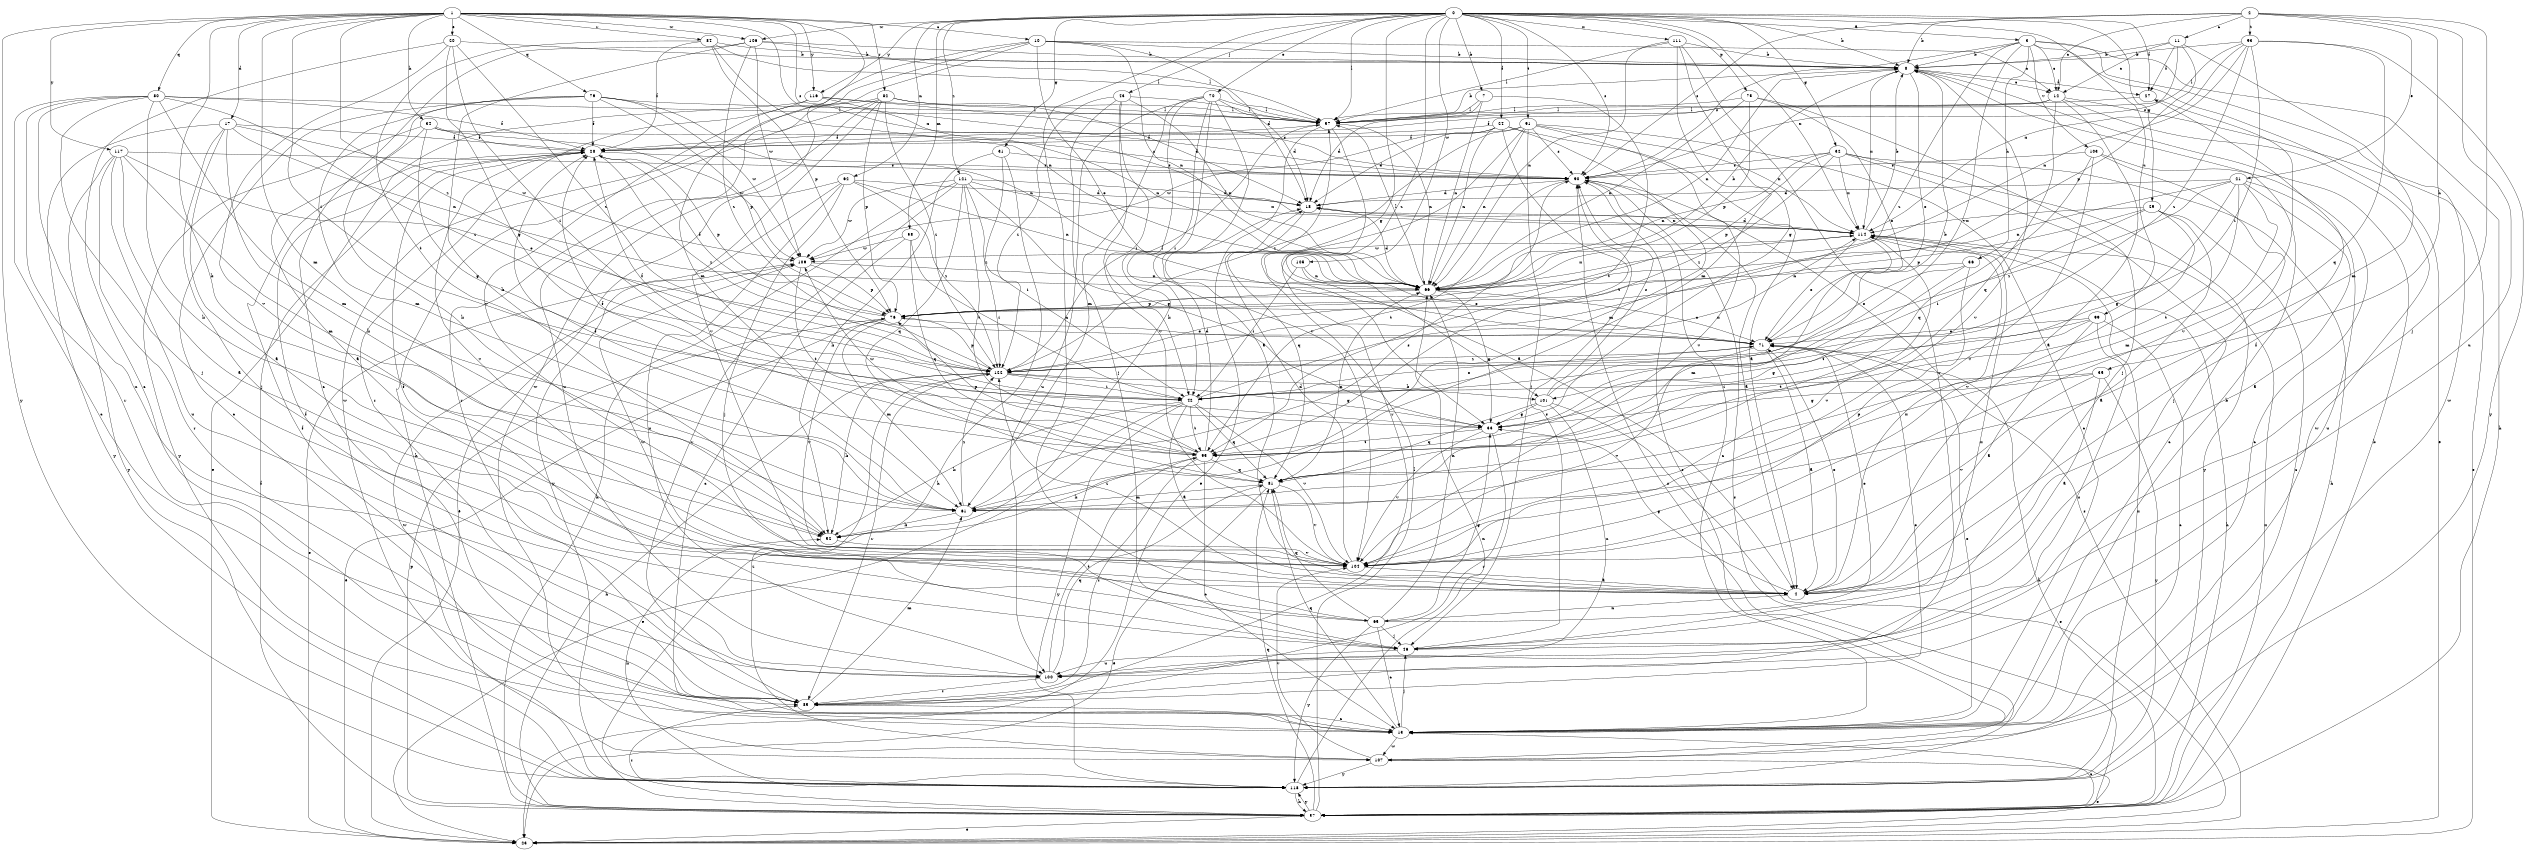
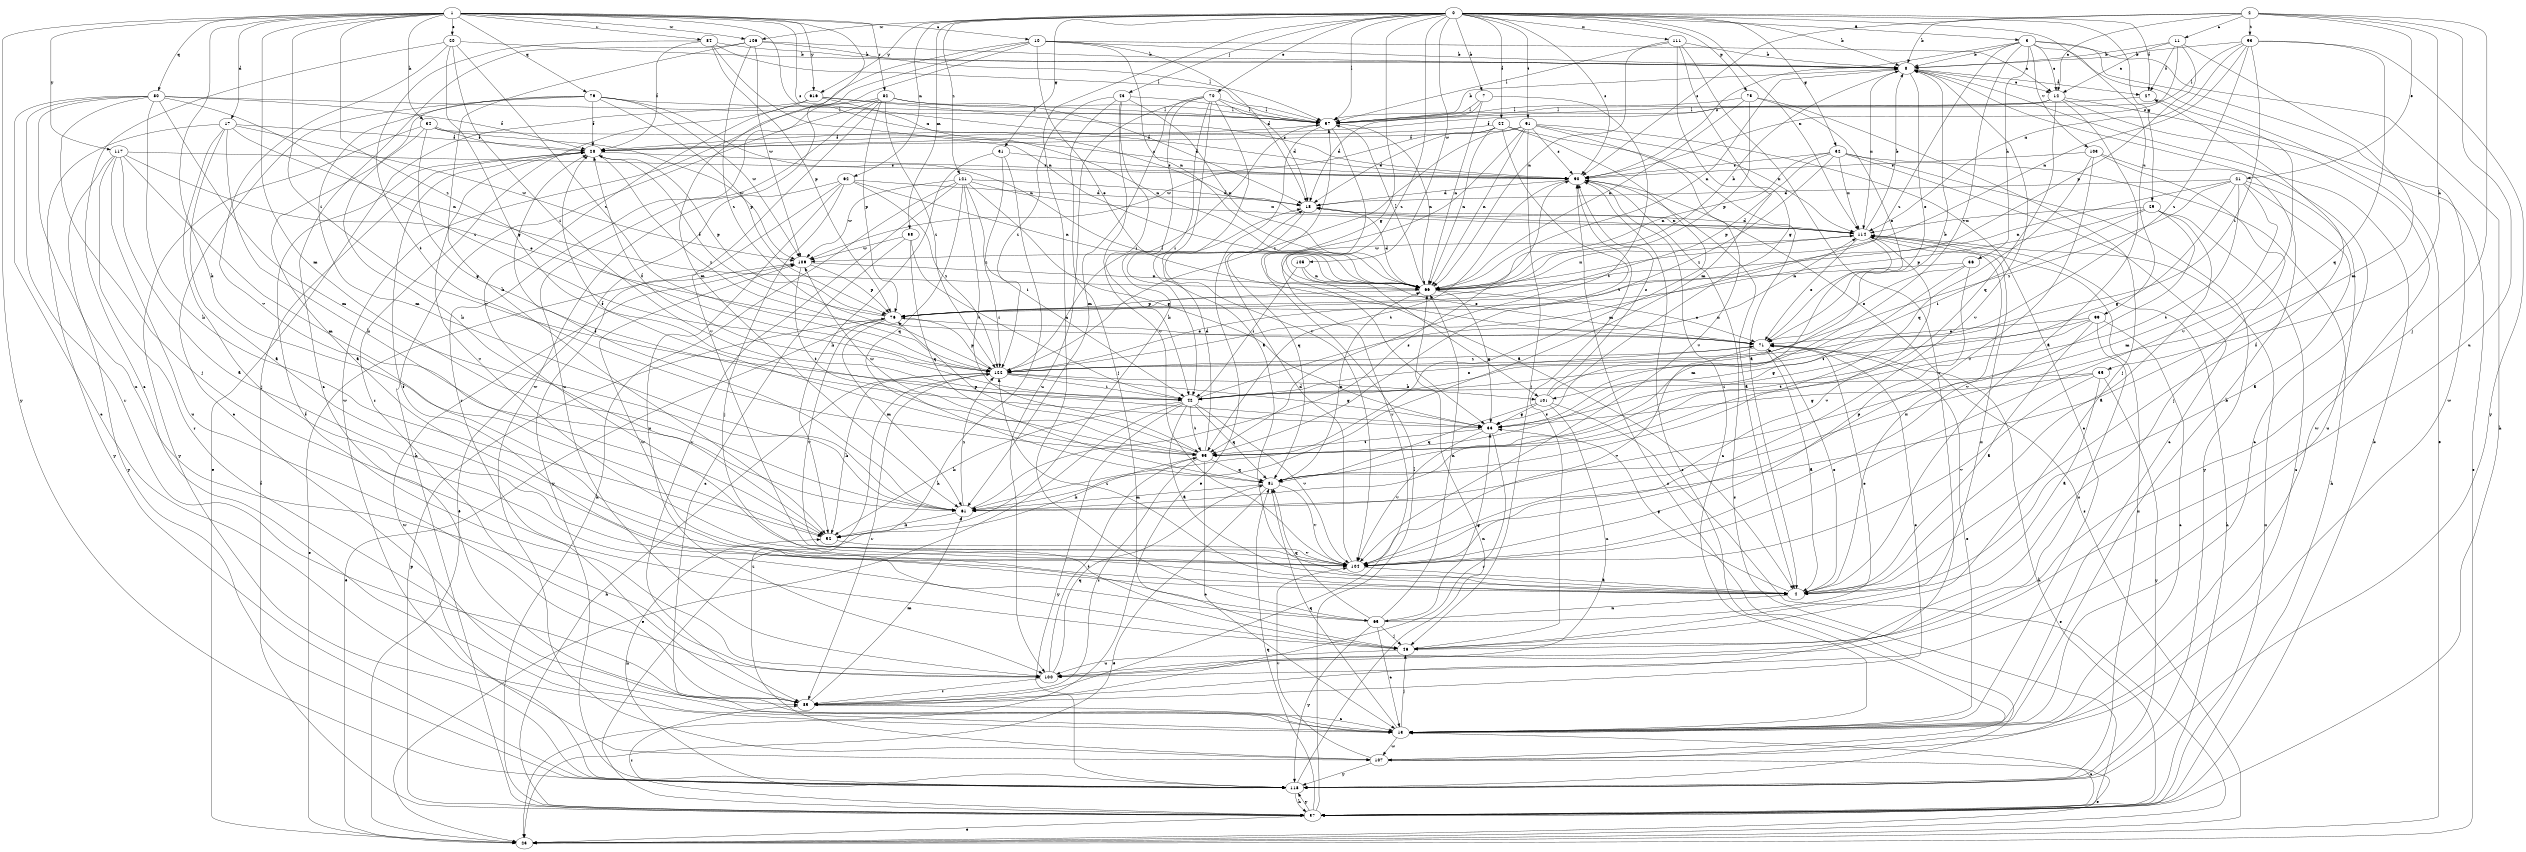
node "116": label "116" -> "616"
edge "85" -> "28": removed, label "f"
